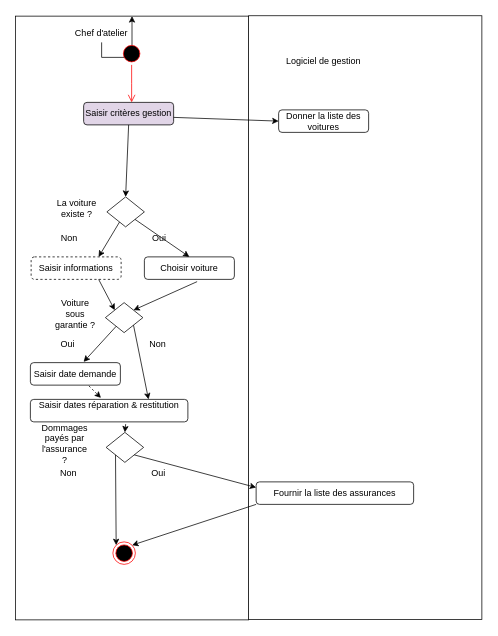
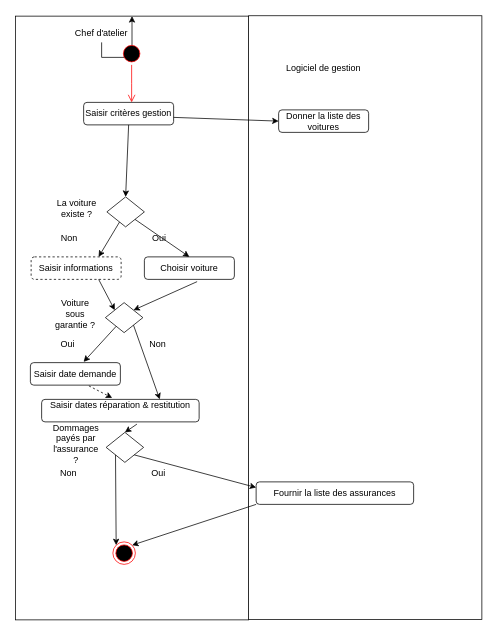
node "Logiciel de gestion": moved (324, 61) -> (324, 69)
node "Saisir critères gestion": fillcolor #e1d5e7 -> #ffffff
node "Saisir dates réparation & restitution": moved (109, 411) -> (120, 411)
node "Dommages payés par l'assurance ?": moved (65, 444) -> (76, 444)
